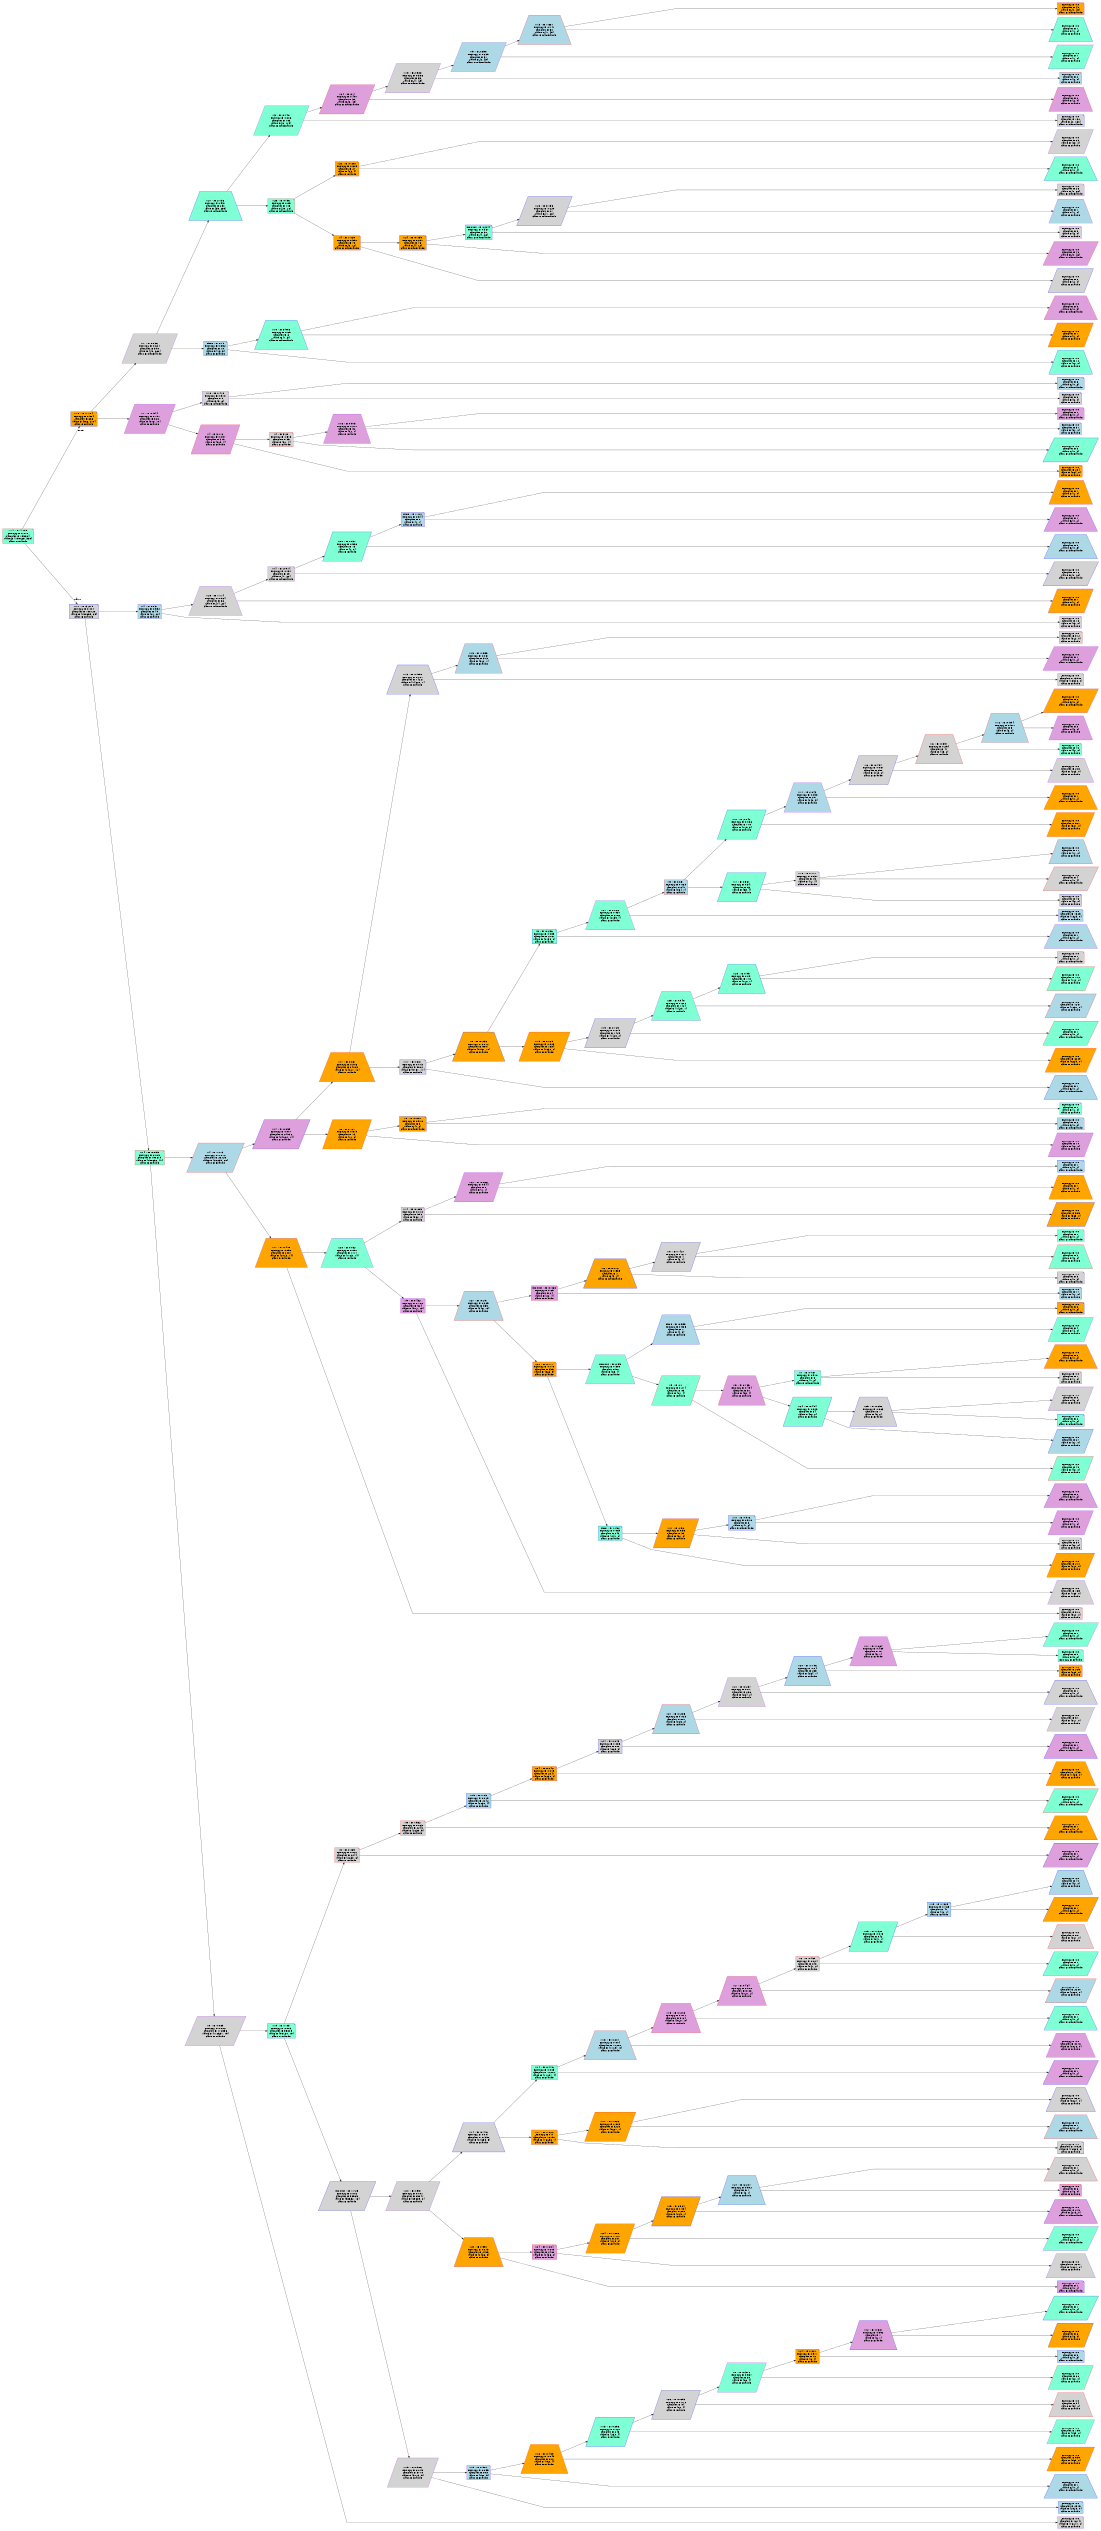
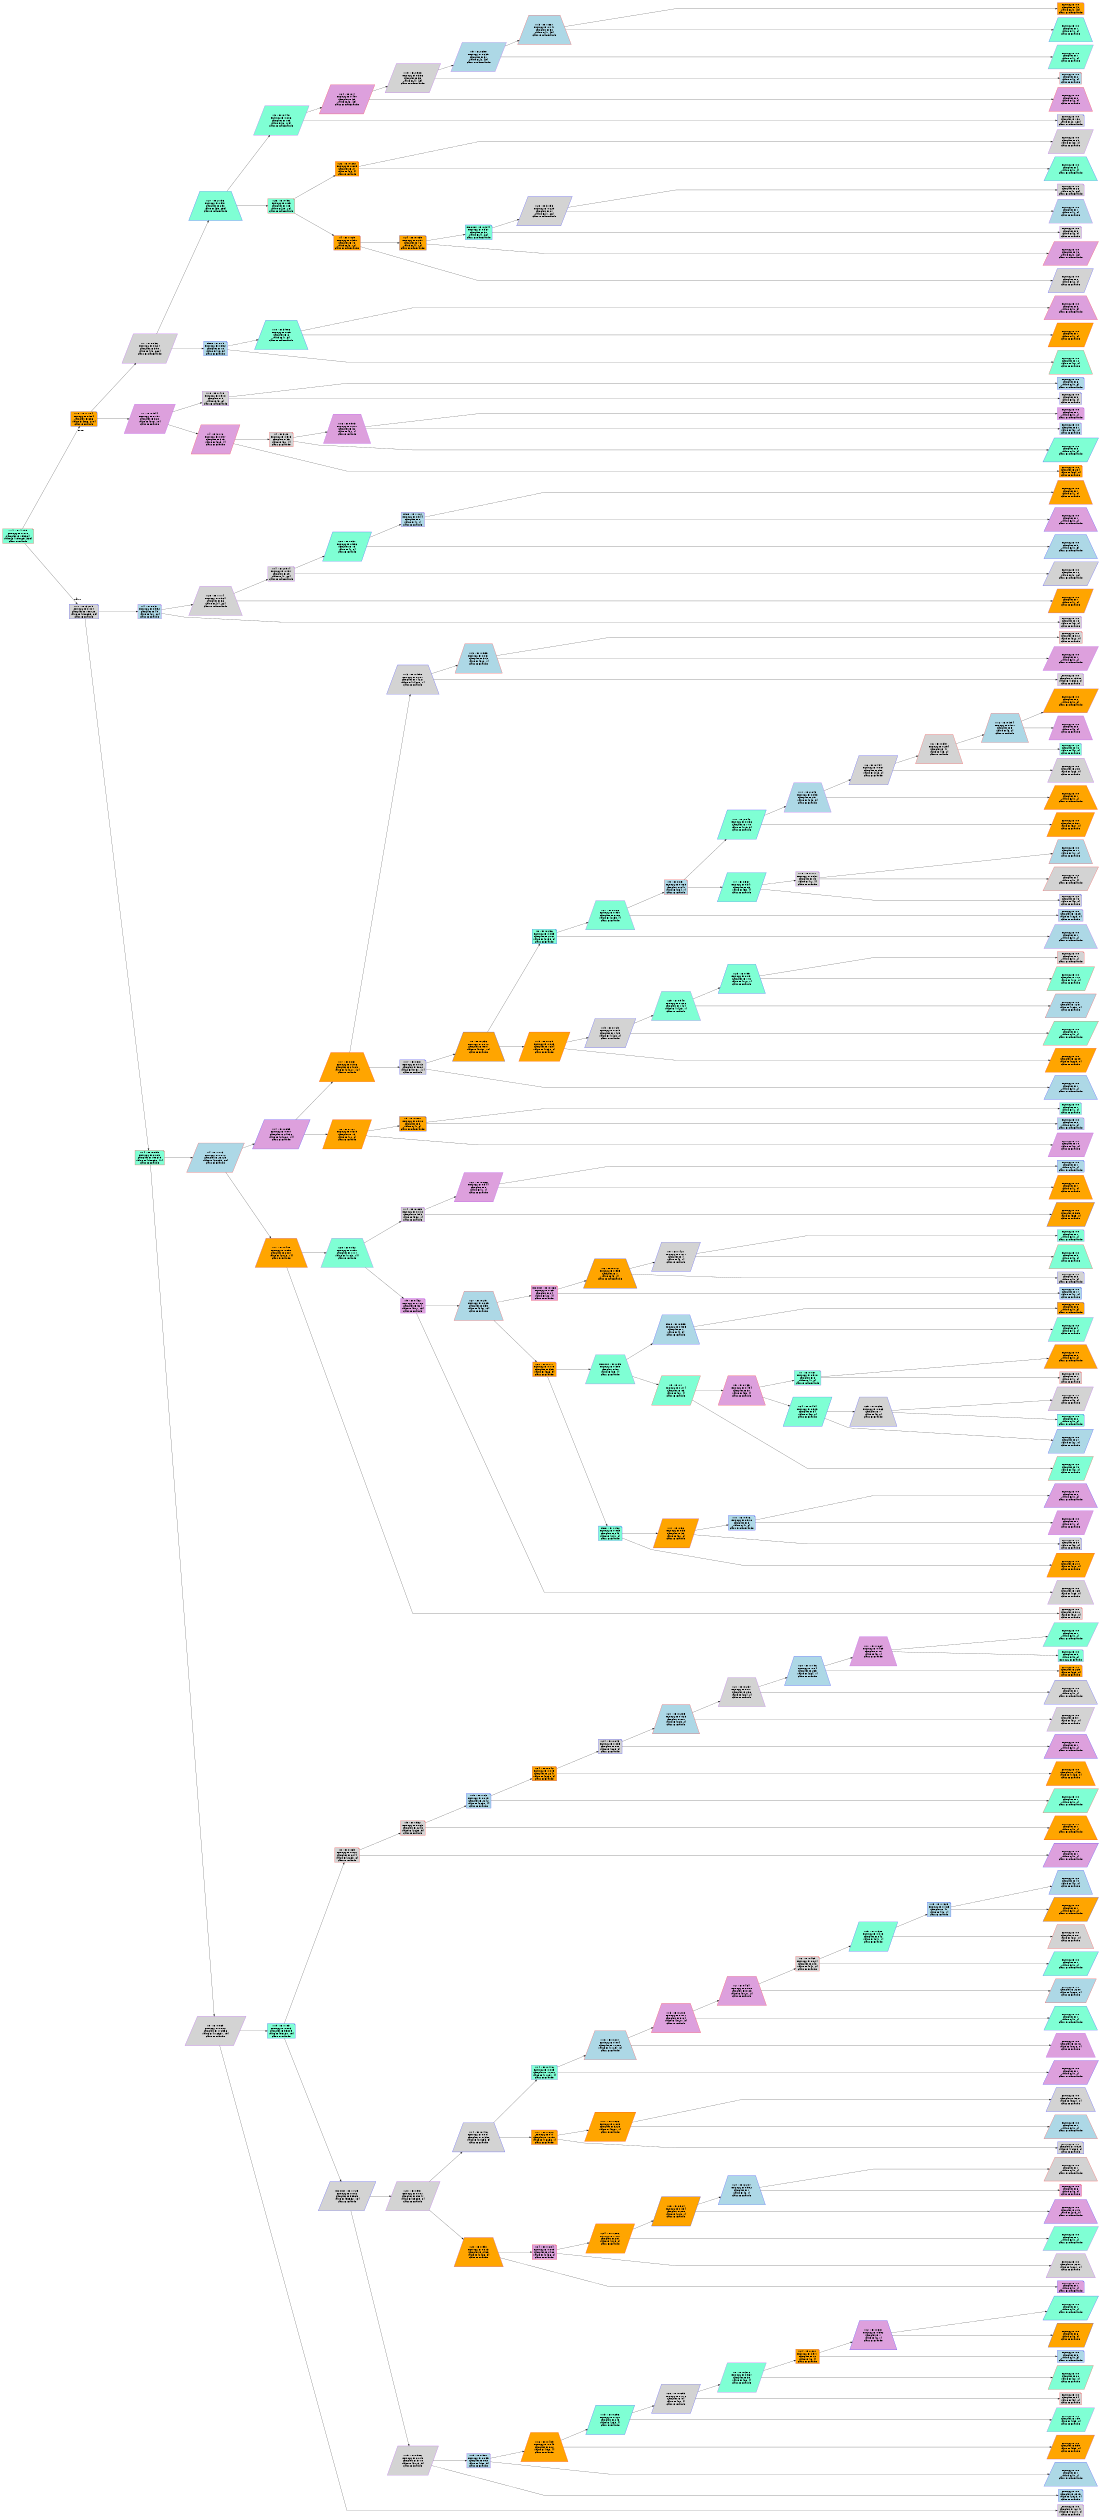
node "entropy = 0.0 samples = 12 value = [12, 0] class = Fraude": color blue -> red
node "entropy = 0.0 samples = 54 value = [54, 0] class = Fraude": shape trapezium -> note
